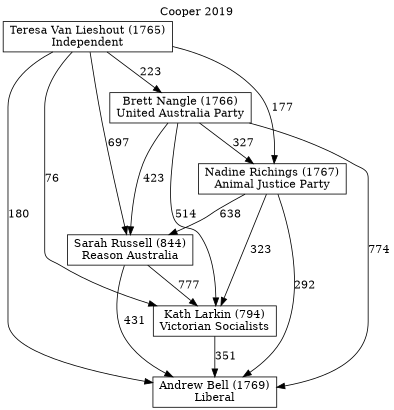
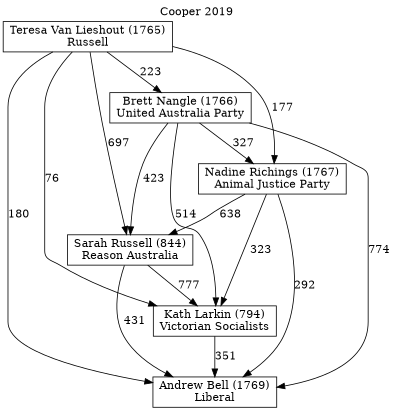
node "Teresa Van Lieshout (1765) Independent": label "Teresa Van Lieshout (1765) Independent" -> "Teresa Van Lieshout (1765) Russell"
